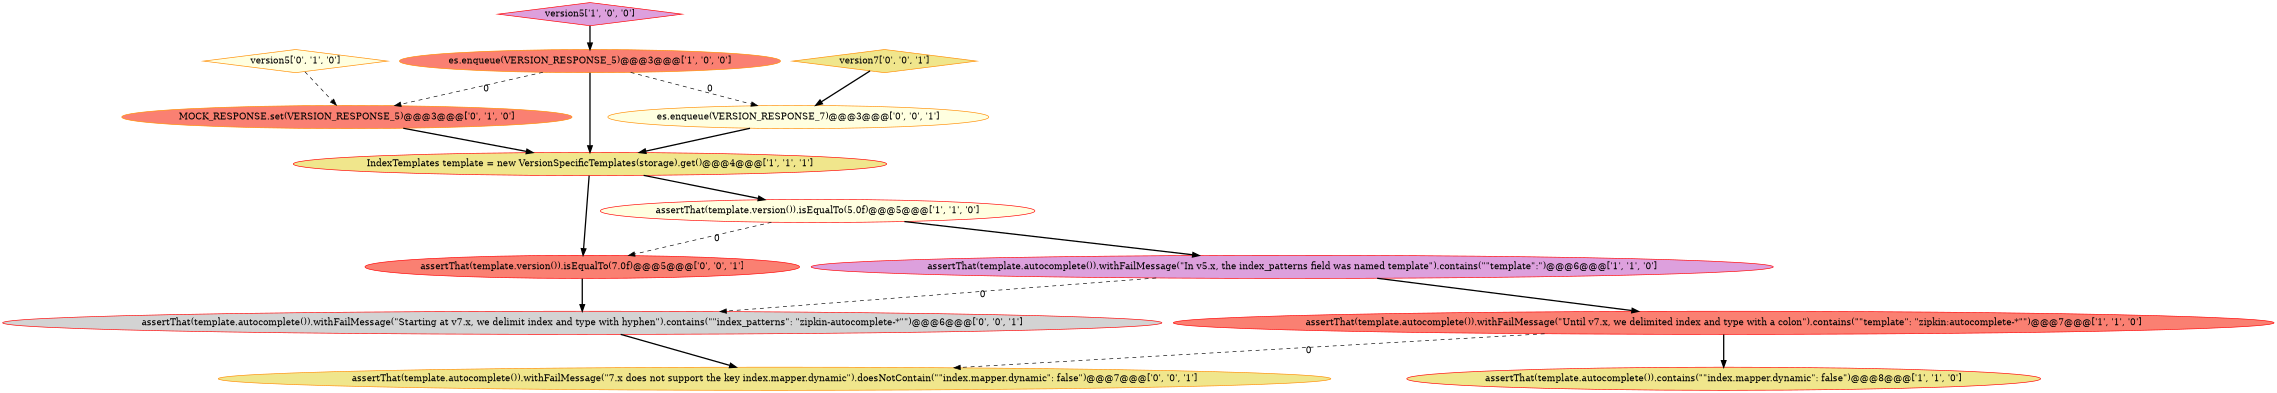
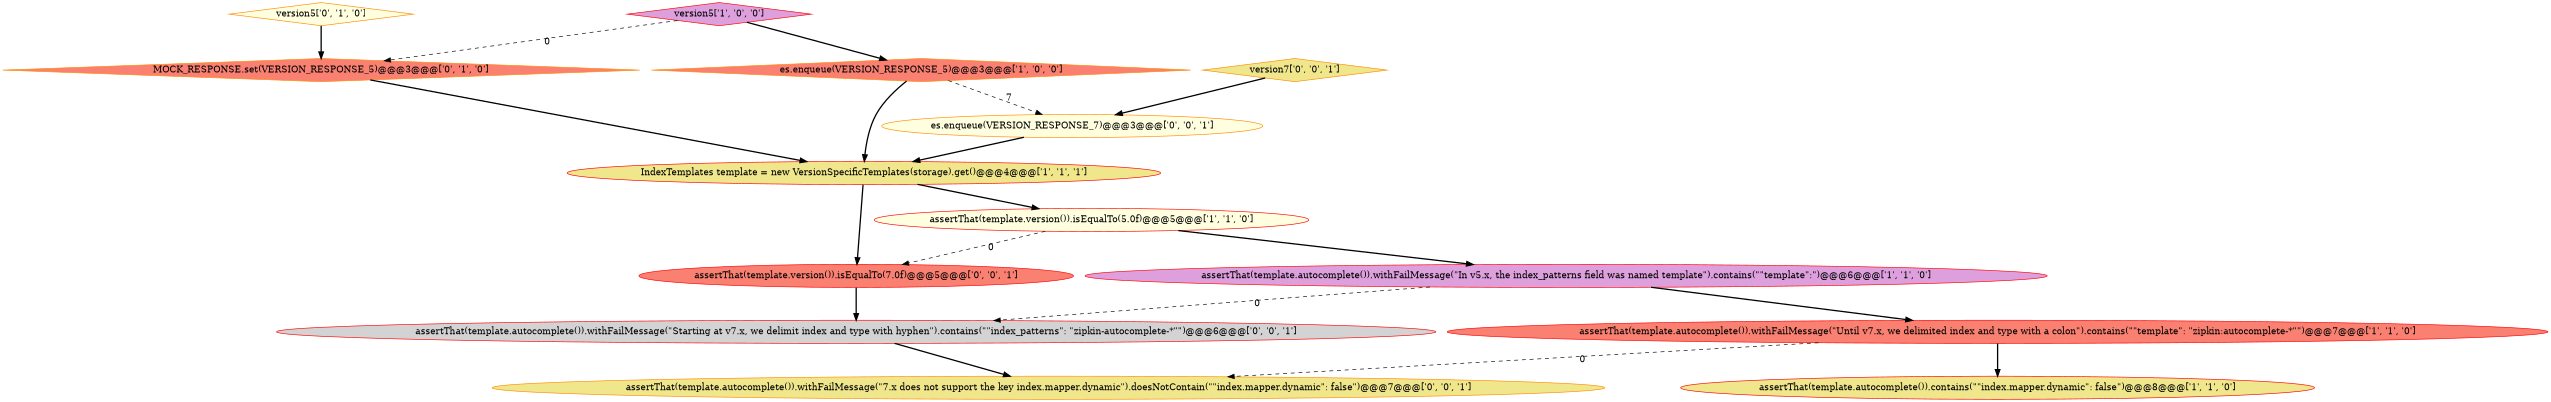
node "es.enqueue(VERSION_RESPONSE_5)@@@3@@@['1', '0', '0']": shape ellipse -> diamond
edge "version5['0', '1', '0']" -> "MOCK_RESPONSE.set(VERSION_RESPONSE_5)@@@3@@@['0', '1', '0']": style dashed -> bold
edge "es.enqueue(VERSION_RESPONSE_5)@@@3@@@['1', '0', '0']" -> "MOCK_RESPONSE.set(VERSION_RESPONSE_5)@@@3@@@['0', '1', '0']": now "version5['1', '0', '0']" -> "MOCK_RESPONSE.set(VERSION_RESPONSE_5)@@@3@@@['0', '1', '0']"
edge "es.enqueue(VERSION_RESPONSE_5)@@@3@@@['1', '0', '0']" -> "es.enqueue(VERSION_RESPONSE_7)@@@3@@@['0', '0', '1']": label "0" -> "7"
node "MOCK_RESPONSE.set(VERSION_RESPONSE_5)@@@3@@@['0', '1', '0']": shape ellipse -> diamond
